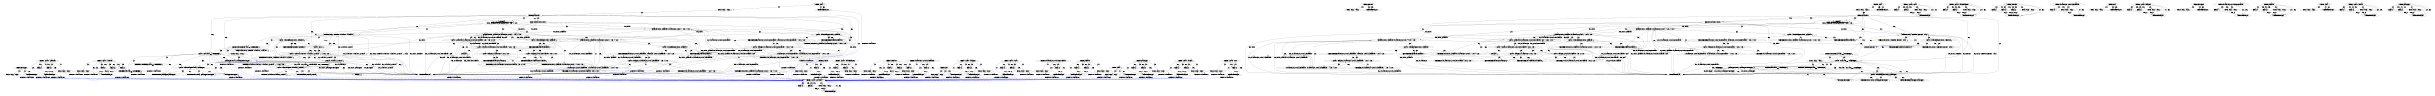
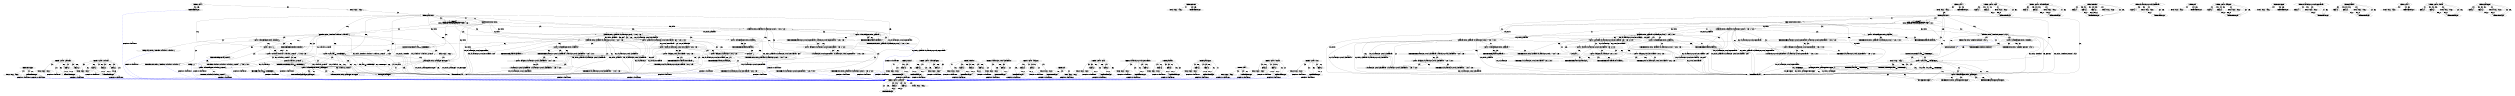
edge "(<operator>.indirectFieldAccess,worker_host_->process_id)" -> "(FIELD_IDENTIFIER,process_id,process_id)": removed, label "AST:"
edge "(<operator>.indirectFieldAccess,worker_host_->process_id)" -> "(LITERAL,1,-1)": now "(<operator>.minus,-1)" -> "(LITERAL,1,-1)"
